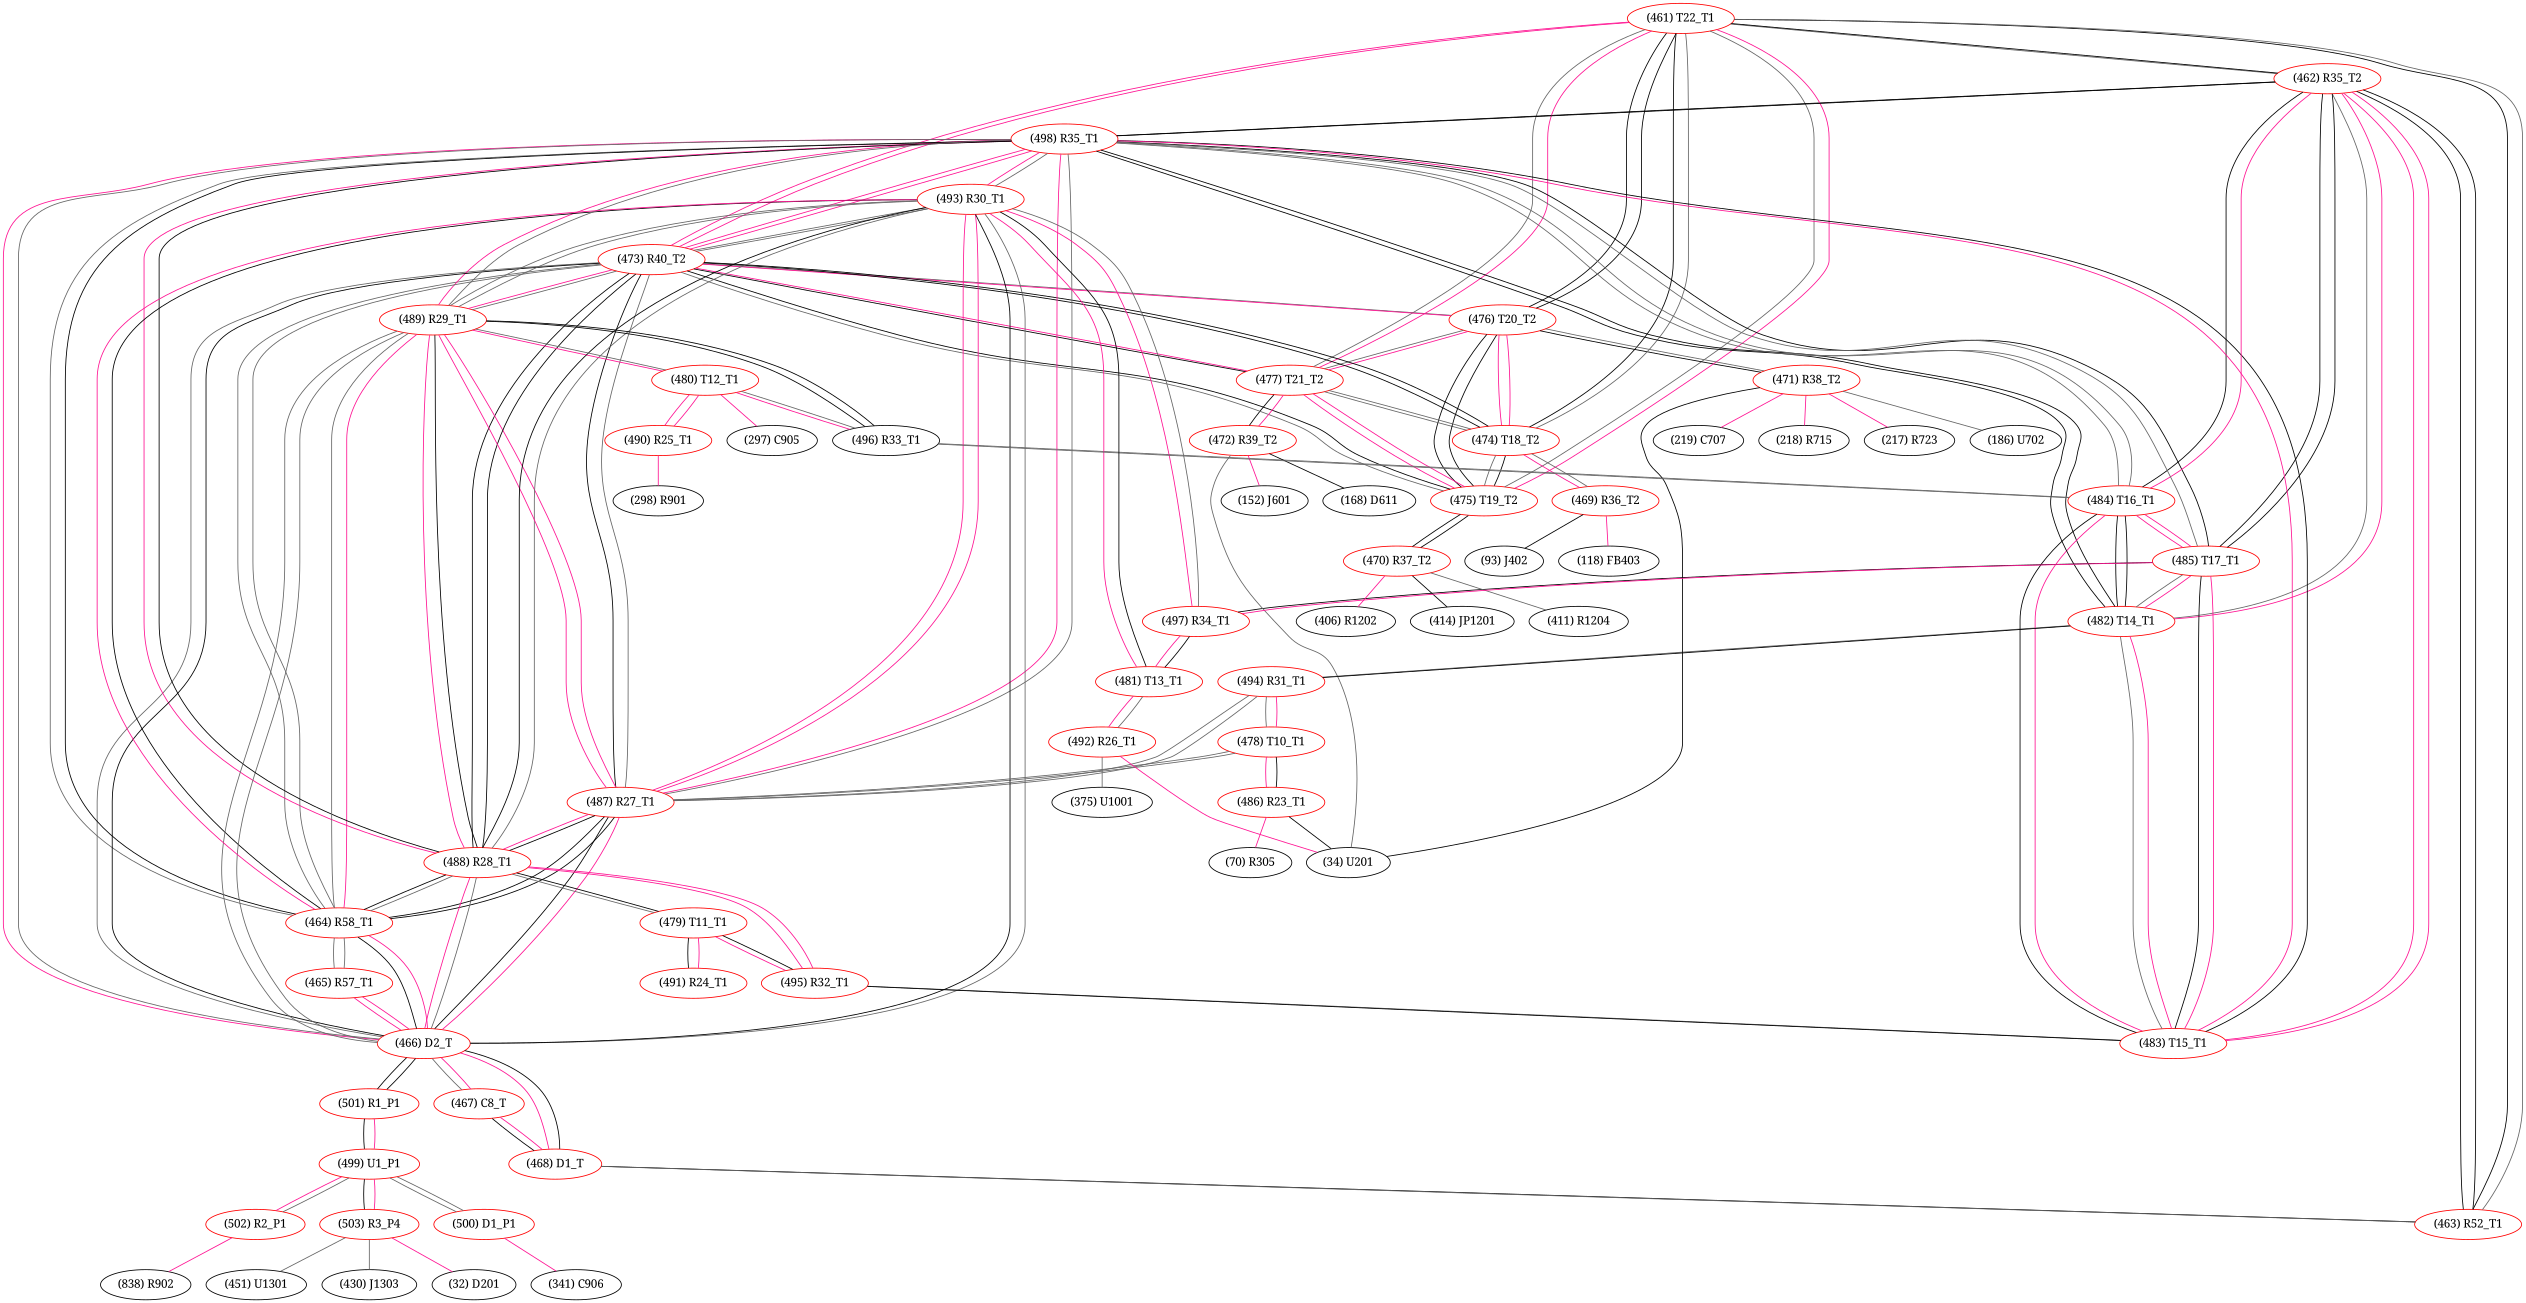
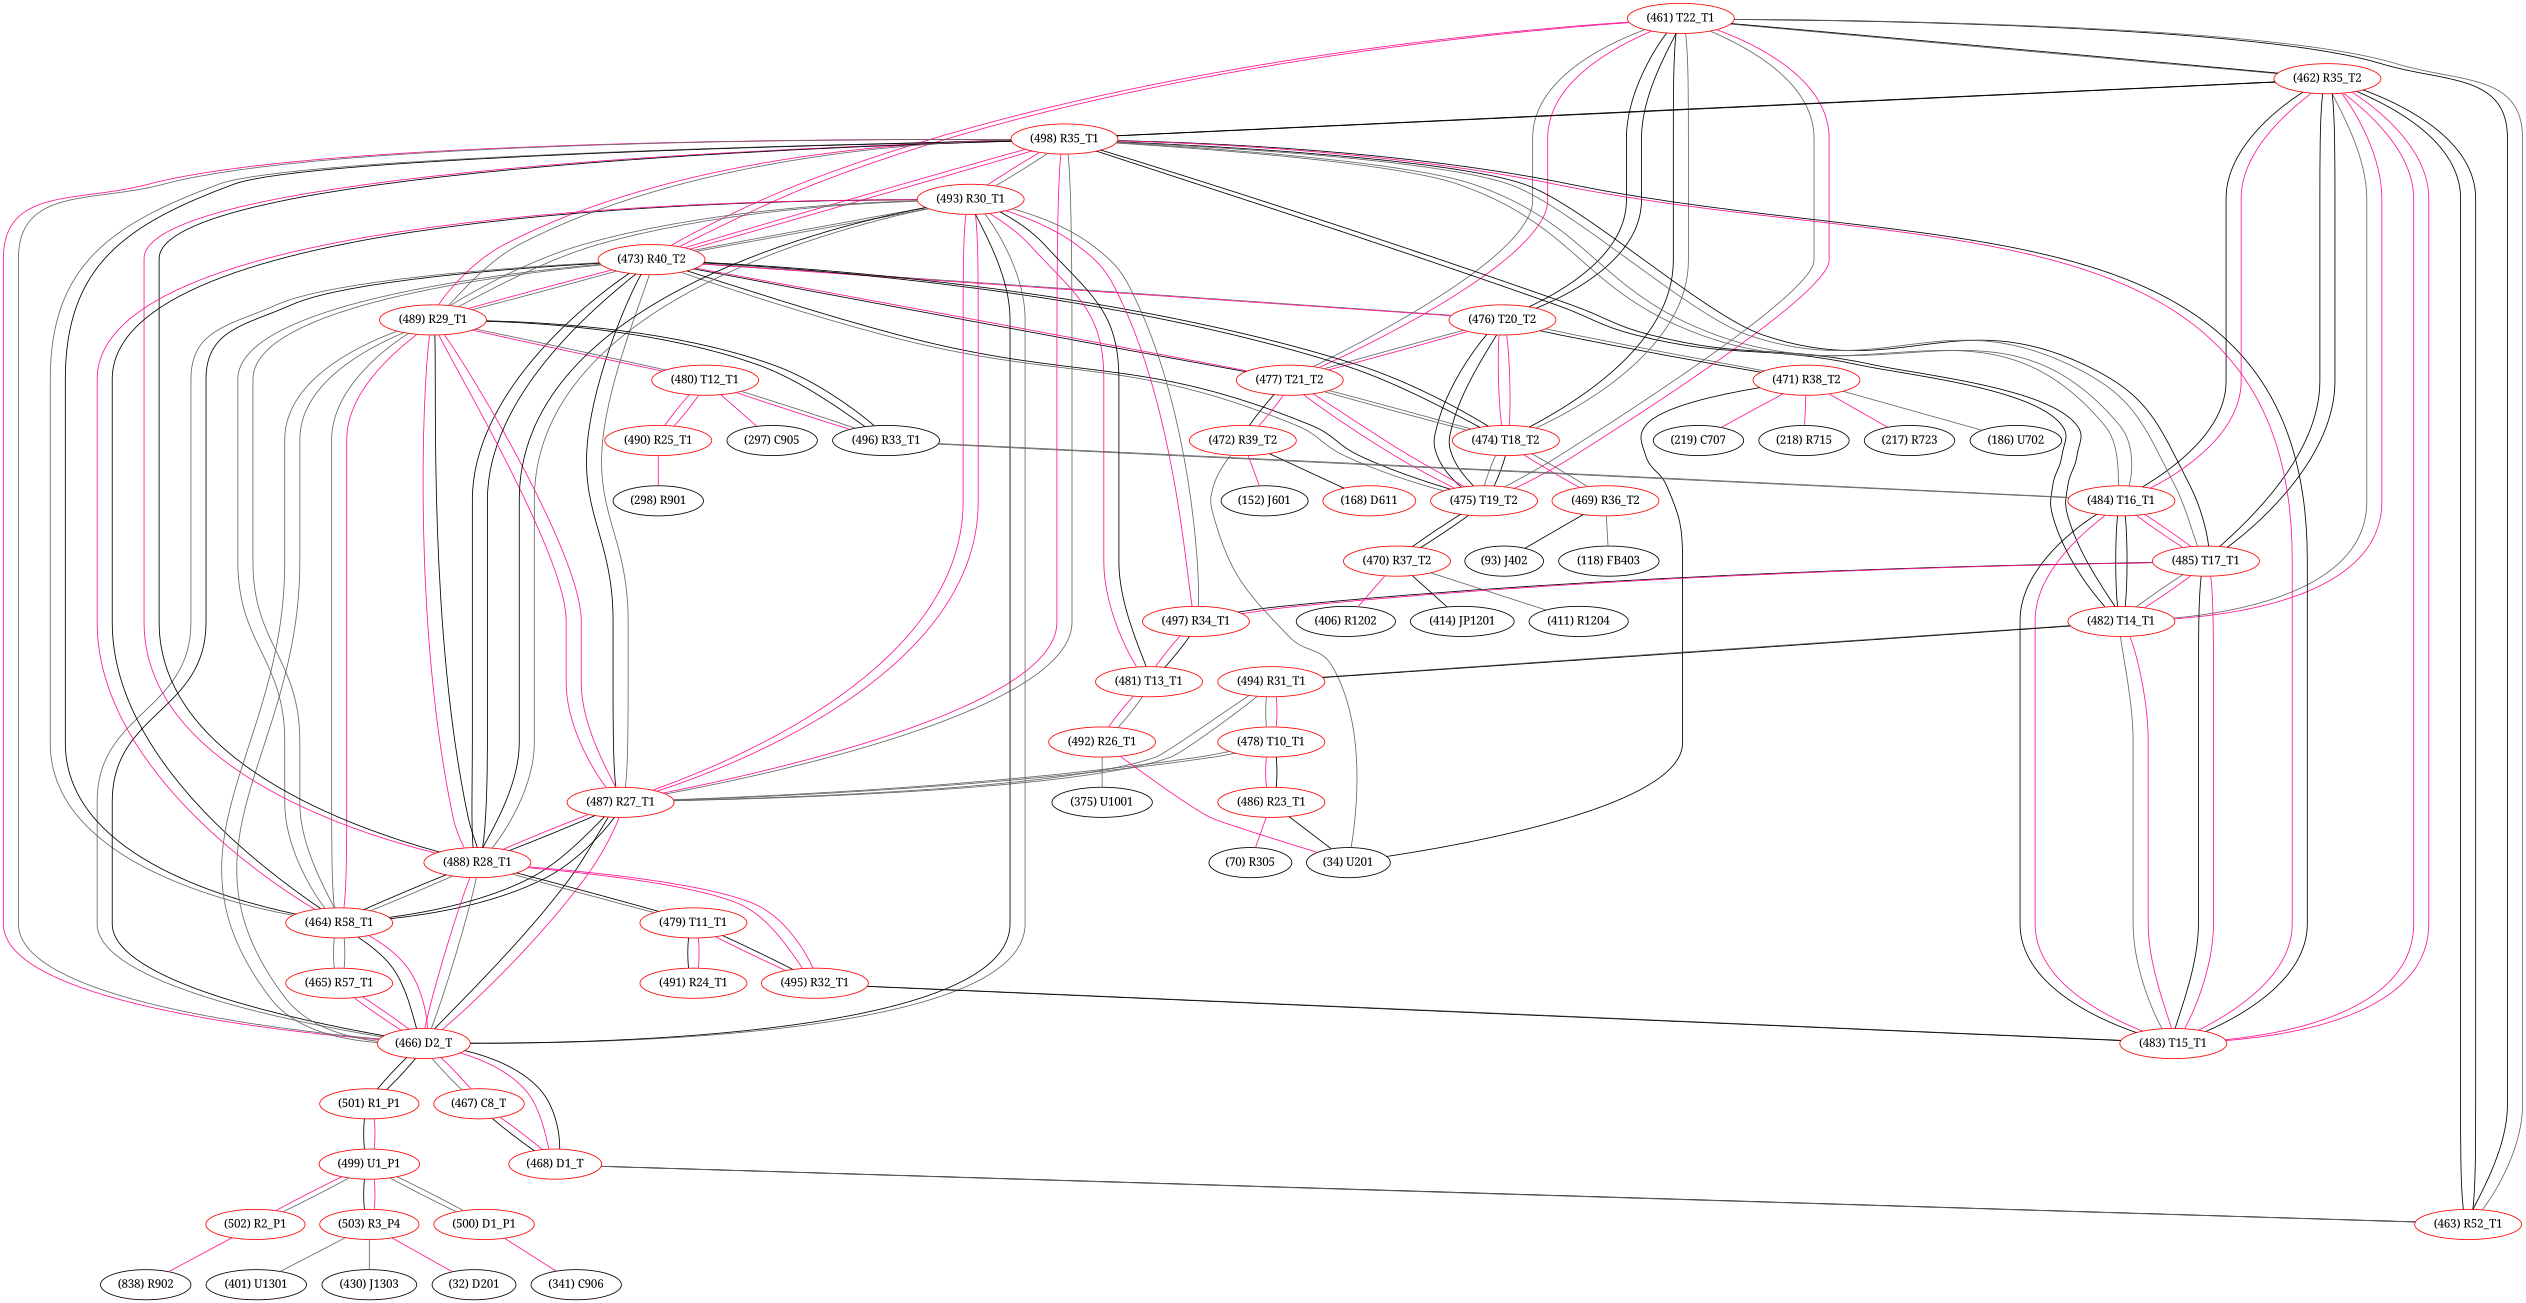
node "(168) D611": color black -> red
edge "(469) R36_T2" -- "(118) FB403": color deeppink -> gray40
node "(451) U1301": label "(451) U1301" -> "(401) U1301"
